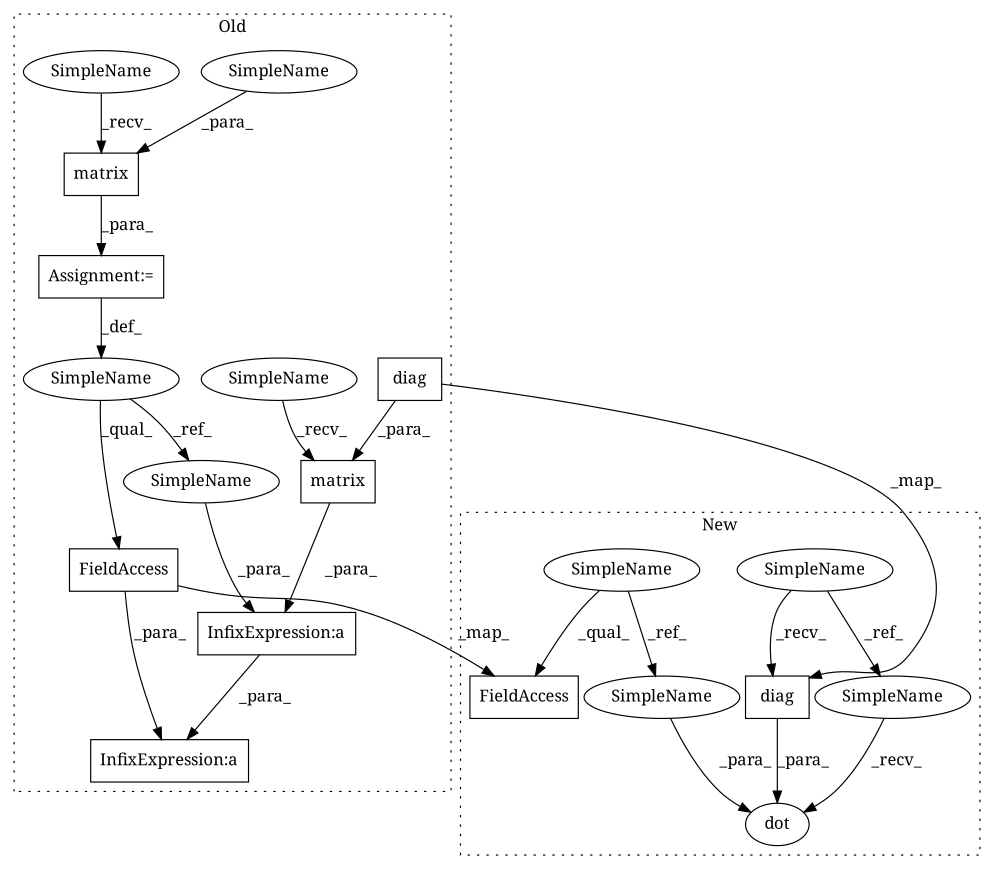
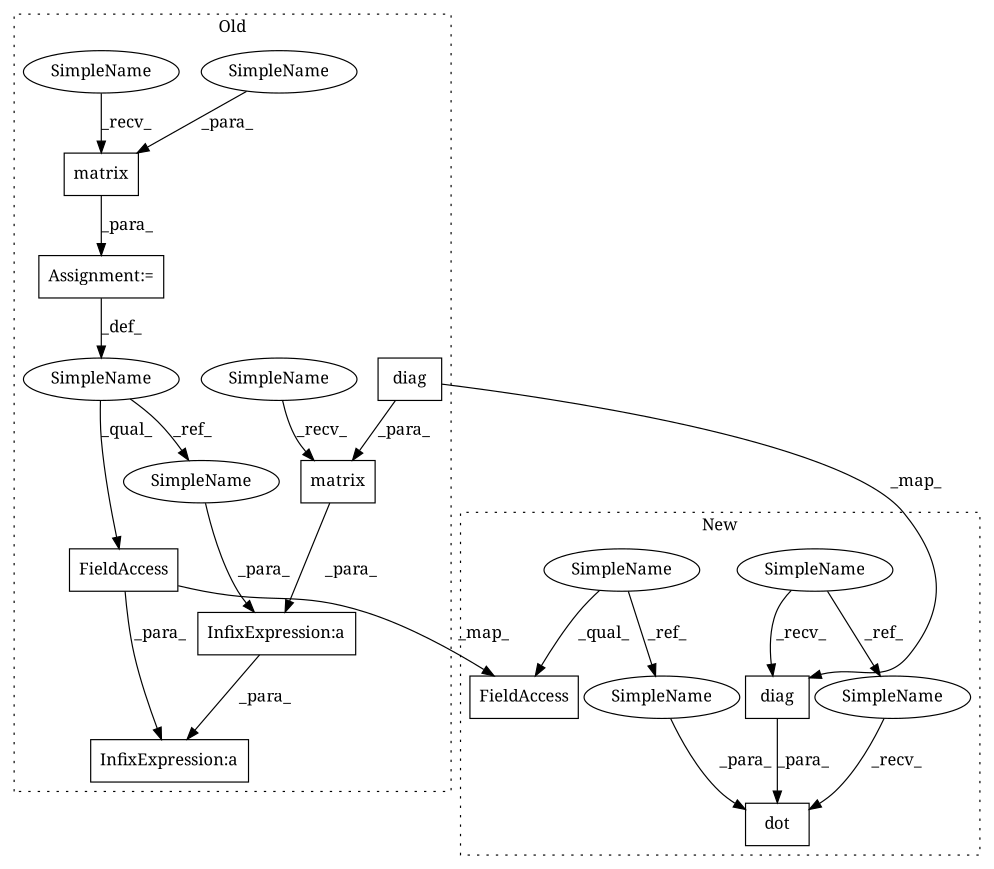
node "dot": shape ellipse -> box
